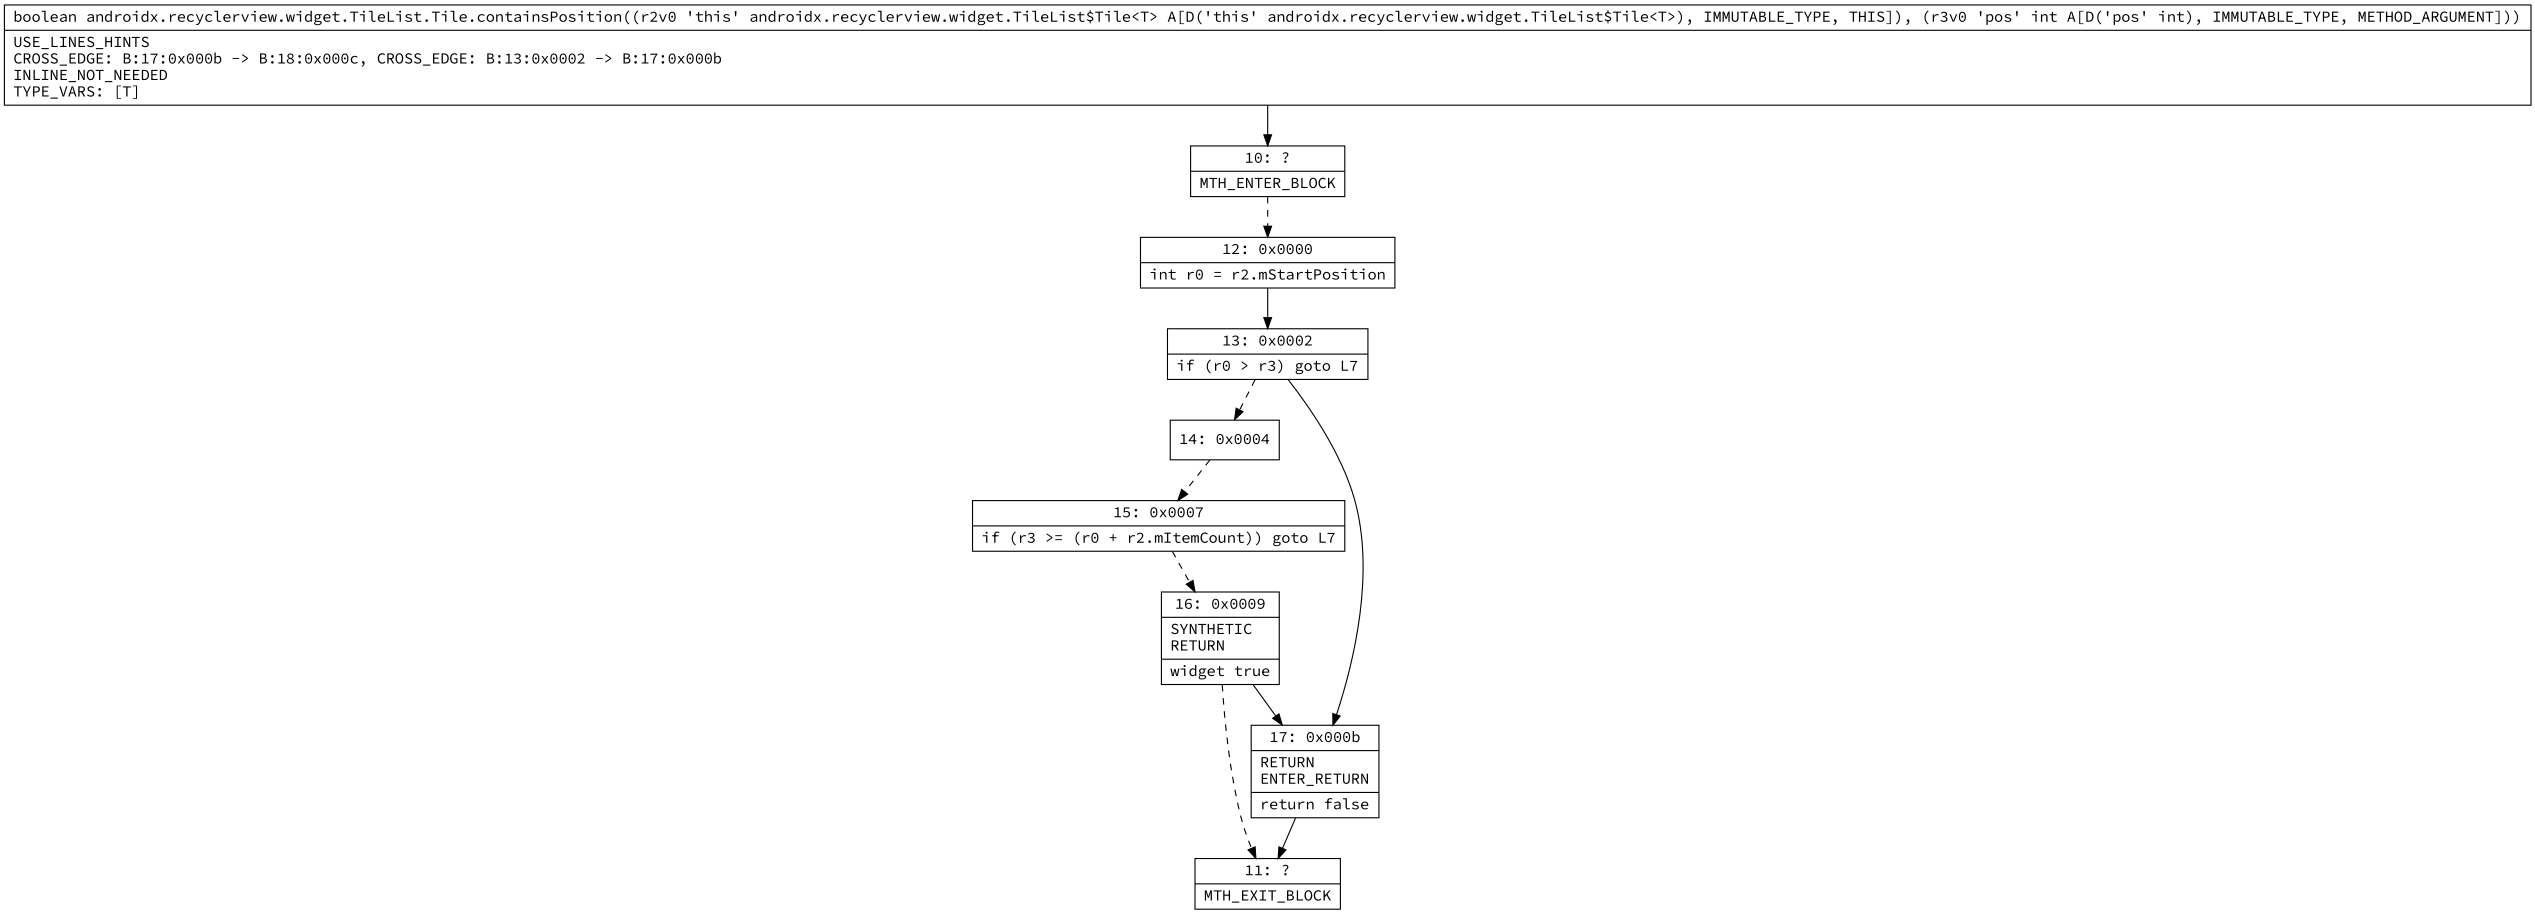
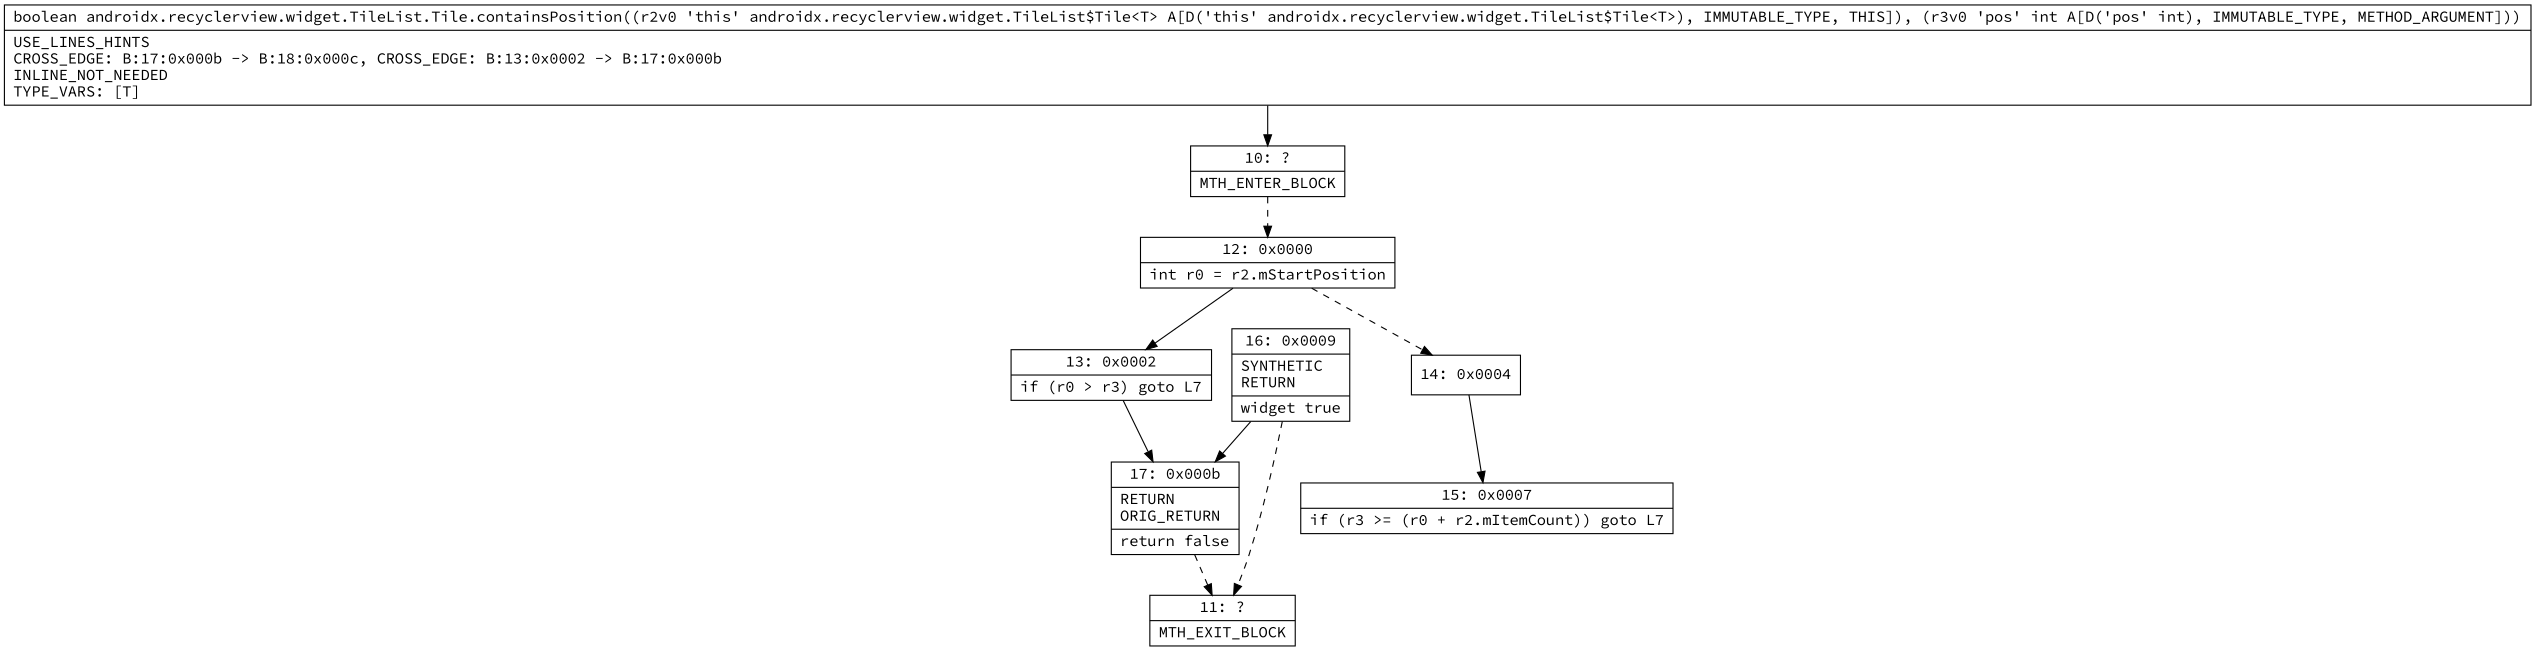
edge "13: 0x0002" -> "14: 0x0004": now "12: 0x0000" -> "14: 0x0004"
edge "14: 0x0004" -> "15: 0x0007": style dashed -> solid
edge "15: 0x0007" -> "16: 0x0009": removed
node "17: 0x000b": text "ENTER_RETURN" -> "ORIG_RETURN"
edge "17: 0x000b" -> "11: ?": style solid -> dashed
